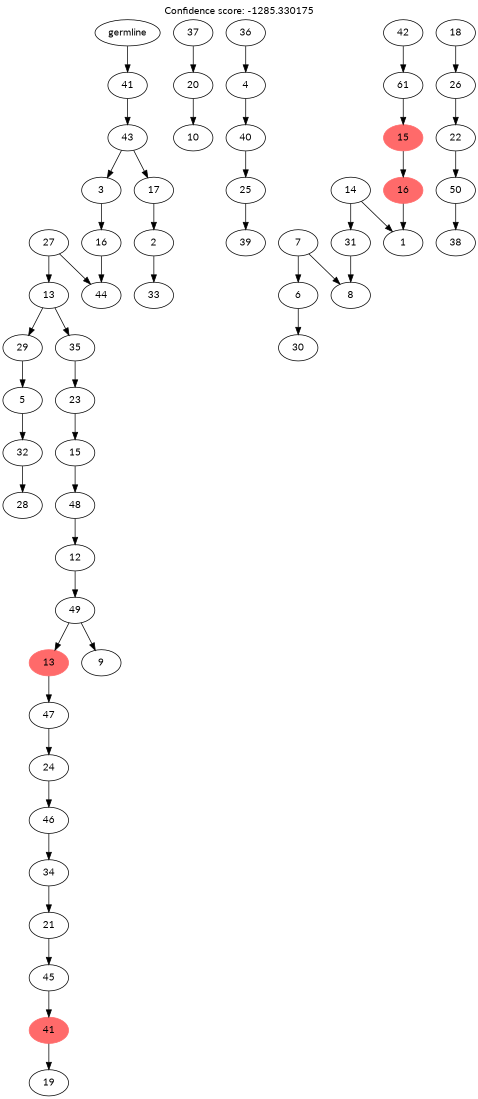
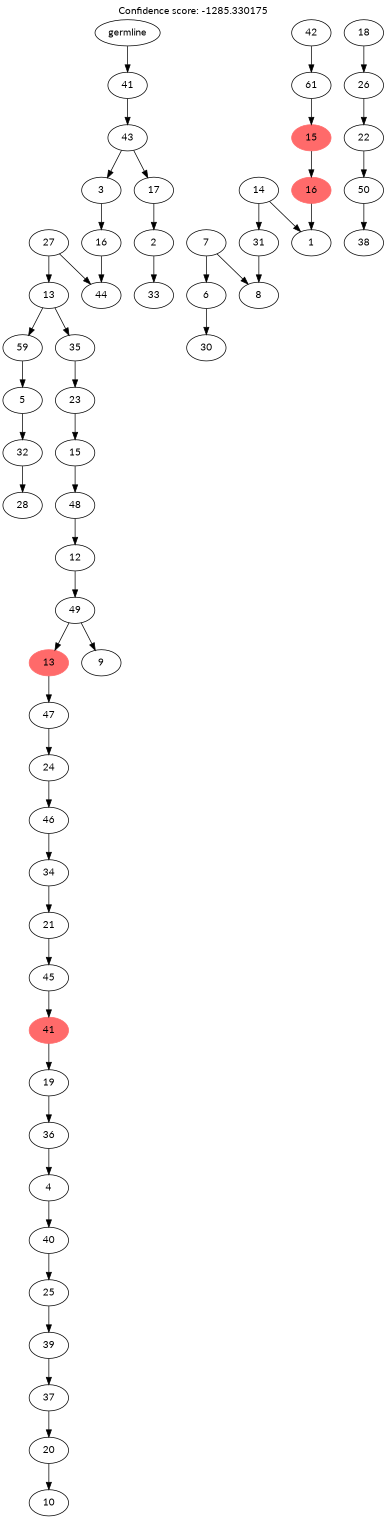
node "29": label "29" -> "59"
edge "19" -> "36": added
edge "39" -> "37": added
